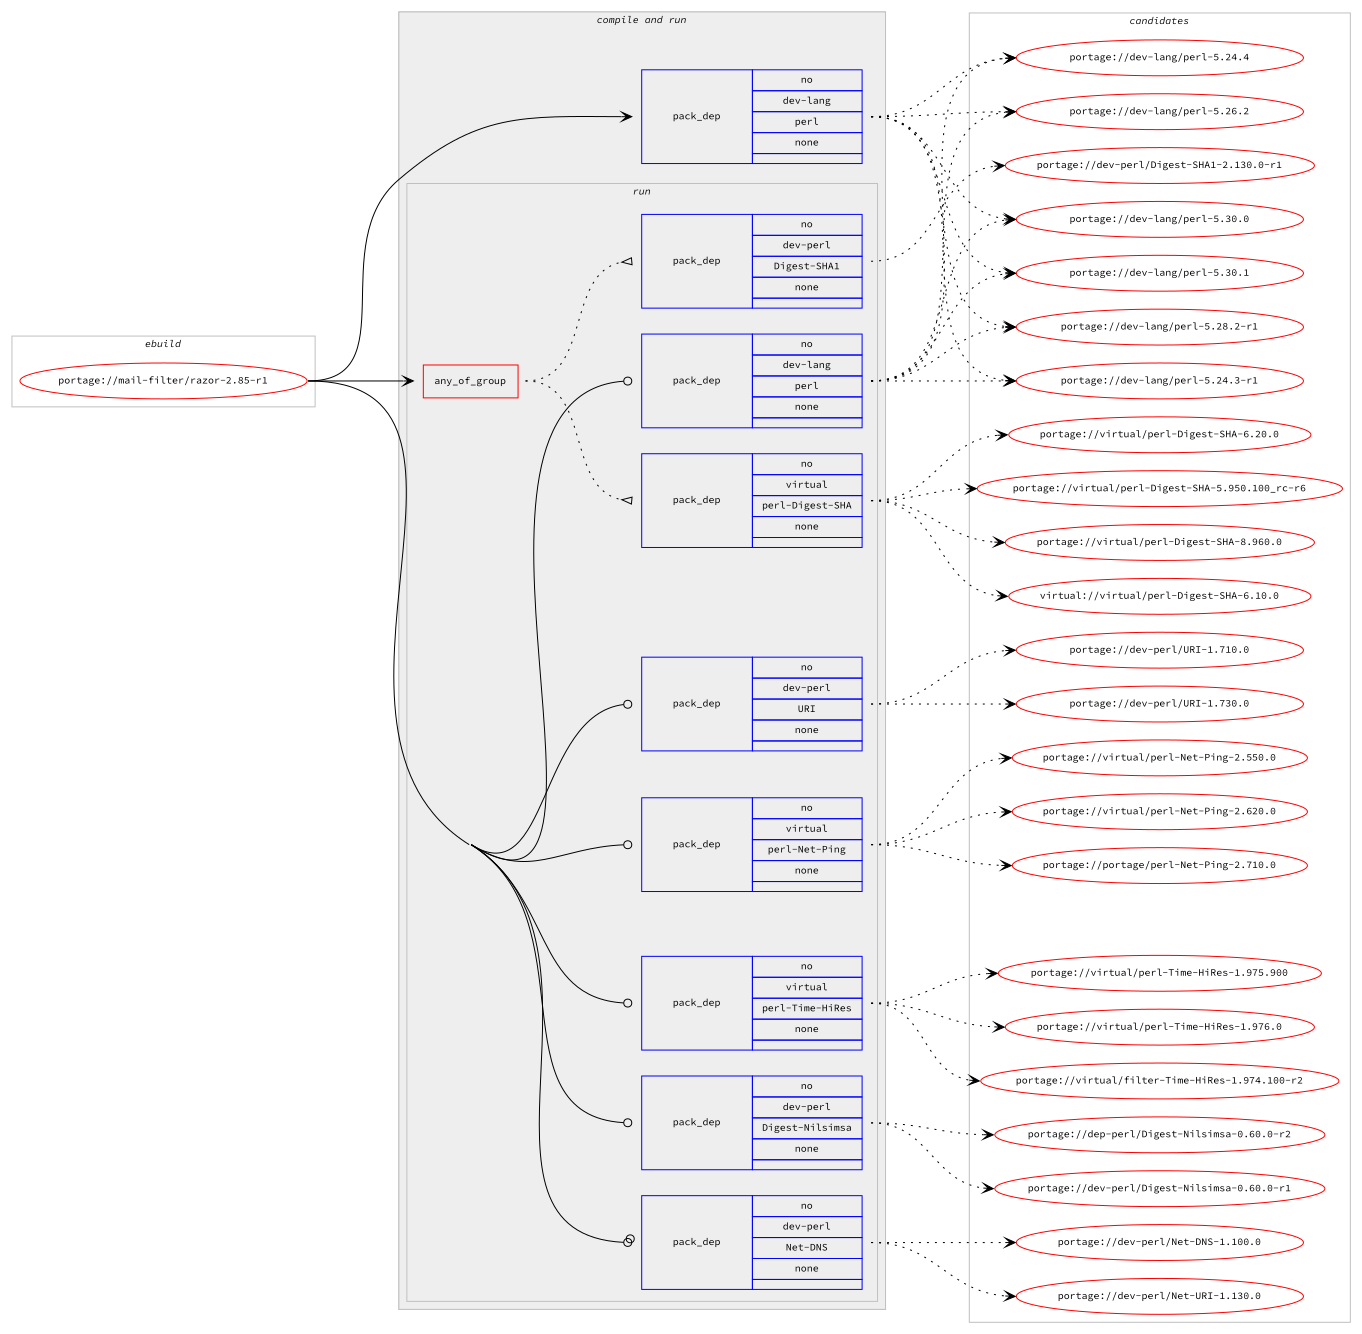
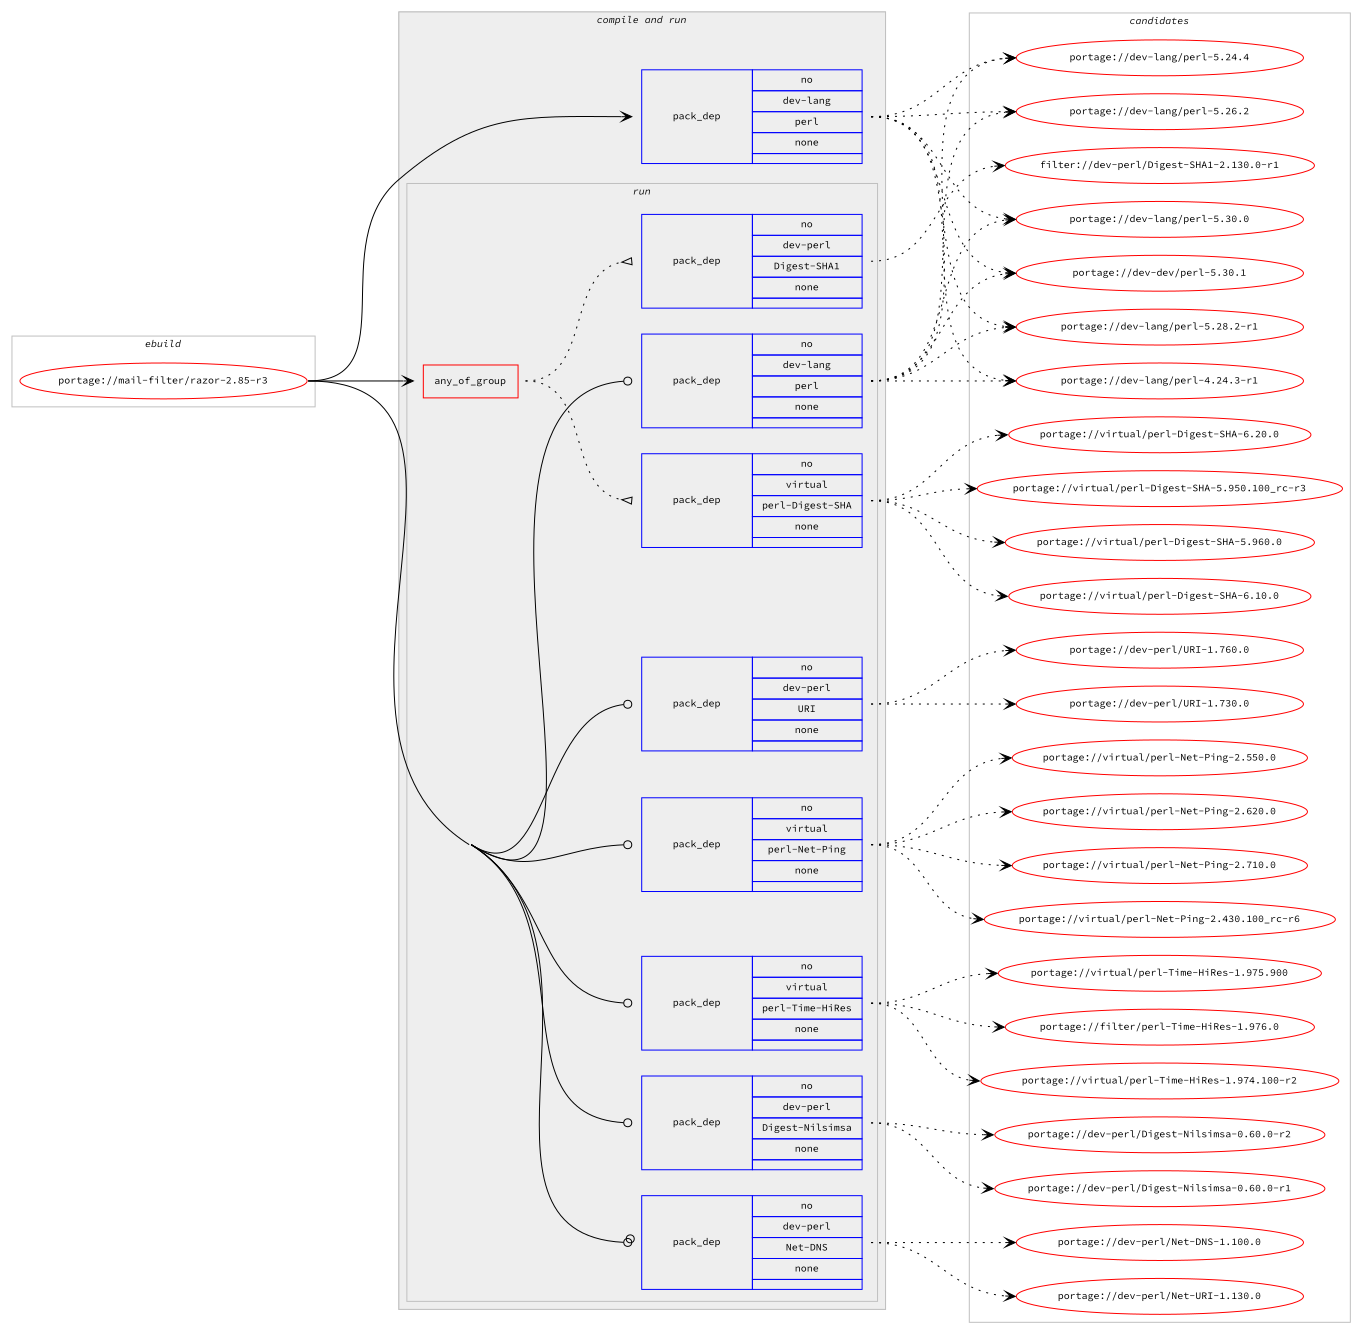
node "portage://dev-perl/Digest-SHA1-2.130.0-r1": label "portage://dev-perl/Digest-SHA1-2.130.0-r1" -> "filter://dev-perl/Digest-SHA1-2.130.0-r1"
node "portage://dev-lang/perl-5.30.1": label "portage://dev-lang/perl-5.30.1" -> "portage://dev-dev/perl-5.30.1"
node "portage://mail-filter/razor-2.85-r1": label "portage://mail-filter/razor-2.85-r1" -> "portage://mail-filter/razor-2.85-r3"
node "portage://dev-lang/perl-5.24.3-r1": label "portage://dev-lang/perl-5.24.3-r1" -> "portage://dev-lang/perl-4.24.3-r1"
node "portage://virtual/perl-Digest-SHA-5.950.100_rc-r6": label "portage://virtual/perl-Digest-SHA-5.950.100_rc-r6" -> "portage://virtual/perl-Digest-SHA-5.950.100_rc-r3"
node "portage://virtual/perl-Digest-SHA-8.960.0": label "portage://virtual/perl-Digest-SHA-8.960.0" -> "portage://virtual/perl-Digest-SHA-5.960.0"
node "virtual://virtual/perl-Digest-SHA-6.10.0": label "virtual://virtual/perl-Digest-SHA-6.10.0" -> "portage://virtual/perl-Digest-SHA-6.10.0"
node "portage://dev-perl/URI-1.710.0": label "portage://dev-perl/URI-1.710.0" -> "portage://dev-perl/URI-1.760.0"
node "portage://portage/perl-Net-Ping-2.710.0": label "portage://portage/perl-Net-Ping-2.710.0" -> "portage://virtual/perl-Net-Ping-2.710.0"
node "portage://virtual/perl-Net-Ping-2.430.100_rc-r6": added
node "portage://virtual/perl-Time-HiRes-1.976.0": label "portage://virtual/perl-Time-HiRes-1.976.0" -> "portage://filter/perl-Time-HiRes-1.976.0"
node "portage://virtual/filter-Time-HiRes-1.974.100-r2": label "portage://virtual/filter-Time-HiRes-1.974.100-r2" -> "portage://virtual/perl-Time-HiRes-1.974.100-r2"
node "portage://dep-perl/Digest-Nilsimsa-0.60.0-r2": label "portage://dep-perl/Digest-Nilsimsa-0.60.0-r2" -> "portage://dev-perl/Digest-Nilsimsa-0.60.0-r2"
